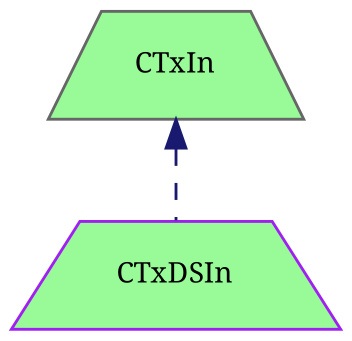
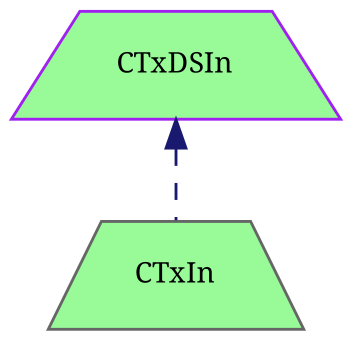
edge "CTxDSIn" -> "CTxIn": reversed
